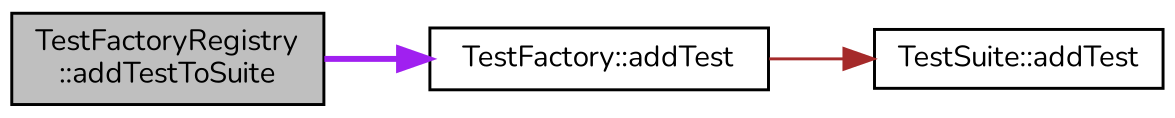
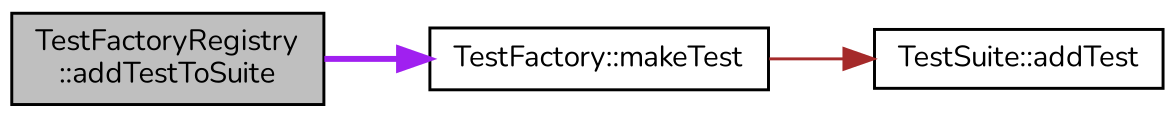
node "TestFactory::addTest": label "TestFactory::addTest" -> "TestFactory::makeTest"
